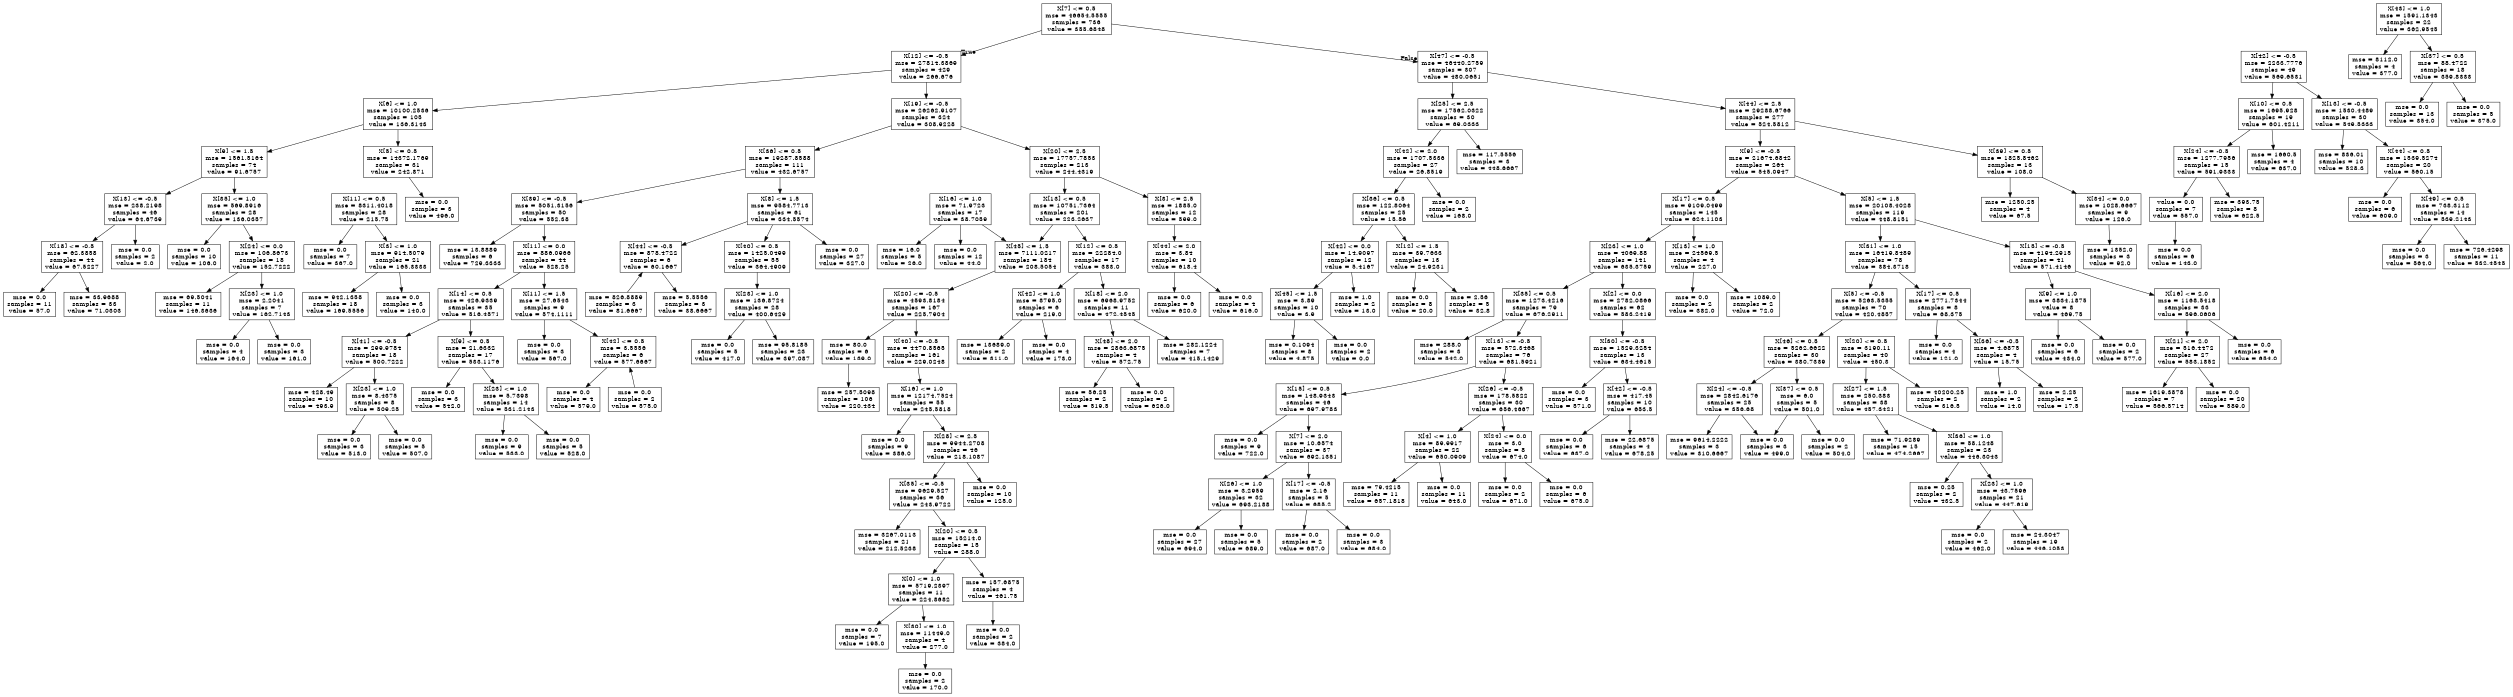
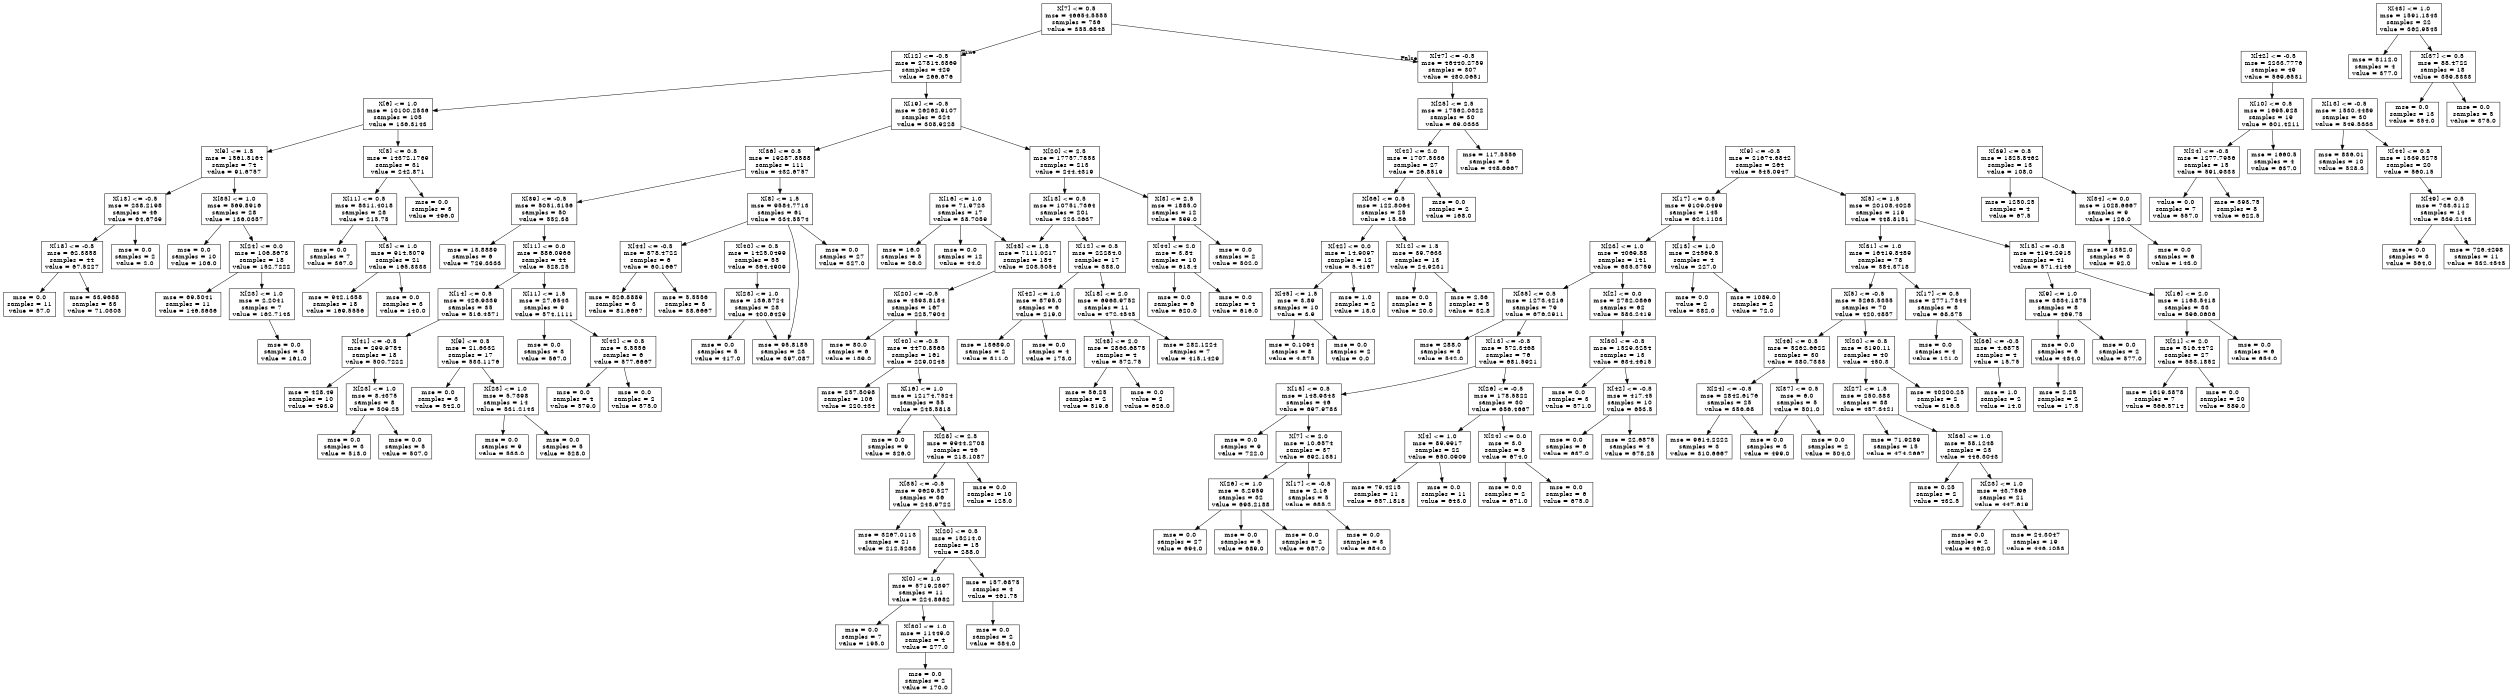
edge "X[42] <= -0.5 mse = 2233.7776 samples = 49 value = 569.6531" -> "X[13] <= -0.5 mse = 1530.4489 samples = 30 value = 549.5333": removed
node "X[44] <= 2.5 mse = 29288.6766 samples = 277 value = 524.5812": removed
node "X[44] <= 0.5 mse = 1539.5274 samples = 20 value = 560.15": label "X[44] <= 0.5 mse = 1539.5274 samples = 20 value = 560.15" -> "X[44] <= 0.5 mse = 1539.5275 samples = 20 value = 560.15"
edge "X[5] <= 0.5 mse = 14372.1769 samples = 31 value = 242.871" -> "X[11] <= 0.5 mse = 8311.4018 samples = 28 value = 215.75": added
node "mse = 0.0 samples = 6 value = 609.0": removed
edge "X[8] <= 1.5 mse = 9584.7713 samples = 61 value = 334.5574" -> "X[40] <= 0.5 mse = 1425.0499 samples = 55 value = 364.4909": now "X[8] <= 1.5 mse = 9584.7713 samples = 61 value = 334.5574" -> "mse = 95.8185 samples = 23 value = 397.087"
edge "value = 0.0 samples = 7 value = 557.0" -> "mse = 0.0 samples = 6 value = 143.0": now "X[34] <= 0.0 mse = 1028.6667 samples = 9 value = 126.0" -> "mse = 0.0 samples = 6 value = 143.0"
node "mse = 0.0 samples = 2 value = 502.0": added
edge "mse = 826.8889 samples = 3 value = 81.6667" -> "X[44] <= -0.5 mse = 878.4722 samples = 6 value = 60.1667": reversed
node "mse = 0.0 samples = 2 value = 382.0": label "mse = 0.0 samples = 2 value = 382.0" -> "mse = 0.0 value = 2 value = 382.0"
node "X[9] <= 1.0 mse = 3834.1875 value = 8 value = 469.75": label "X[9] <= 1.0 mse = 3834.1875 value = 8 value = 469.75" -> "X[9] <= 1.0 mse = 3834.1875 samples = 8 value = 469.75"
edge "X[14] <= 0.5 mse = 426.9339 samples = 35 value = 516.4571" -> "X[9] <= 0.5 mse = 21.6332 samples = 17 value = 533.1176": removed
edge "X[5] <= -0.5 mse = 5263.5355 samples = 70 value = 420.4857" -> "X[20] <= 0.5 mse = 3190.11 samples = 40 value = 450.3": added
node "mse = 0.0 samples = 4 value = 164.0": removed
node "X[46] <= 0.5 mse = 5262.6622 samples = 30 value = 380.7339": label "X[46] <= 0.5 mse = 5262.6622 samples = 30 value = 380.7339" -> "X[46] <= 0.5 mse = 5262.6622 samples = 30 value = 380.7333"
edge "mse = 80.0 samples = 6 value = 139.0" -> "mse = 257.5098 samples = 106 value = 220.434": now "X[40] <= -0.5 mse = 4470.8565 samples = 161 value = 229.0248" -> "mse = 257.5098 samples = 106 value = 220.434"
edge "X[36] <= -0.5 mse = 4.6875 samples = 4 value = 15.75" -> "mse = 2.25 samples = 2 value = 17.5": now "mse = 0.0 samples = 6 value = 434.0" -> "mse = 2.25 samples = 2 value = 17.5"
edge "mse = 0.0 samples = 2 value = 575.0" -> "X[42] <= 0.5 mse = 3.5556 samples = 6 value = 577.6667": reversed
node "mse = 56.25 samples = 2 value = 519.5": label "mse = 56.25 samples = 2 value = 519.5" -> "mse = 56.25 samples = 2 value = 519.6"
node "mse = 0.0 samples = 2 value = 626.0": label "mse = 0.0 samples = 2 value = 626.0" -> "mse = 0.0 value = 2 value = 626.0"
node "mse = 0.0 samples = 9 value = 386.0": label "mse = 0.0 samples = 9 value = 386.0" -> "mse = 0.0 samples = 9 value = 326.0"
edge "X[17] <= -0.5 mse = 2.16 samples = 5 value = 685.2" -> "mse = 0.0 samples = 2 value = 687.0": now "X[26] <= 1.0 mse = 3.2959 samples = 32 value = 693.2188" -> "mse = 0.0 samples = 2 value = 687.0"
